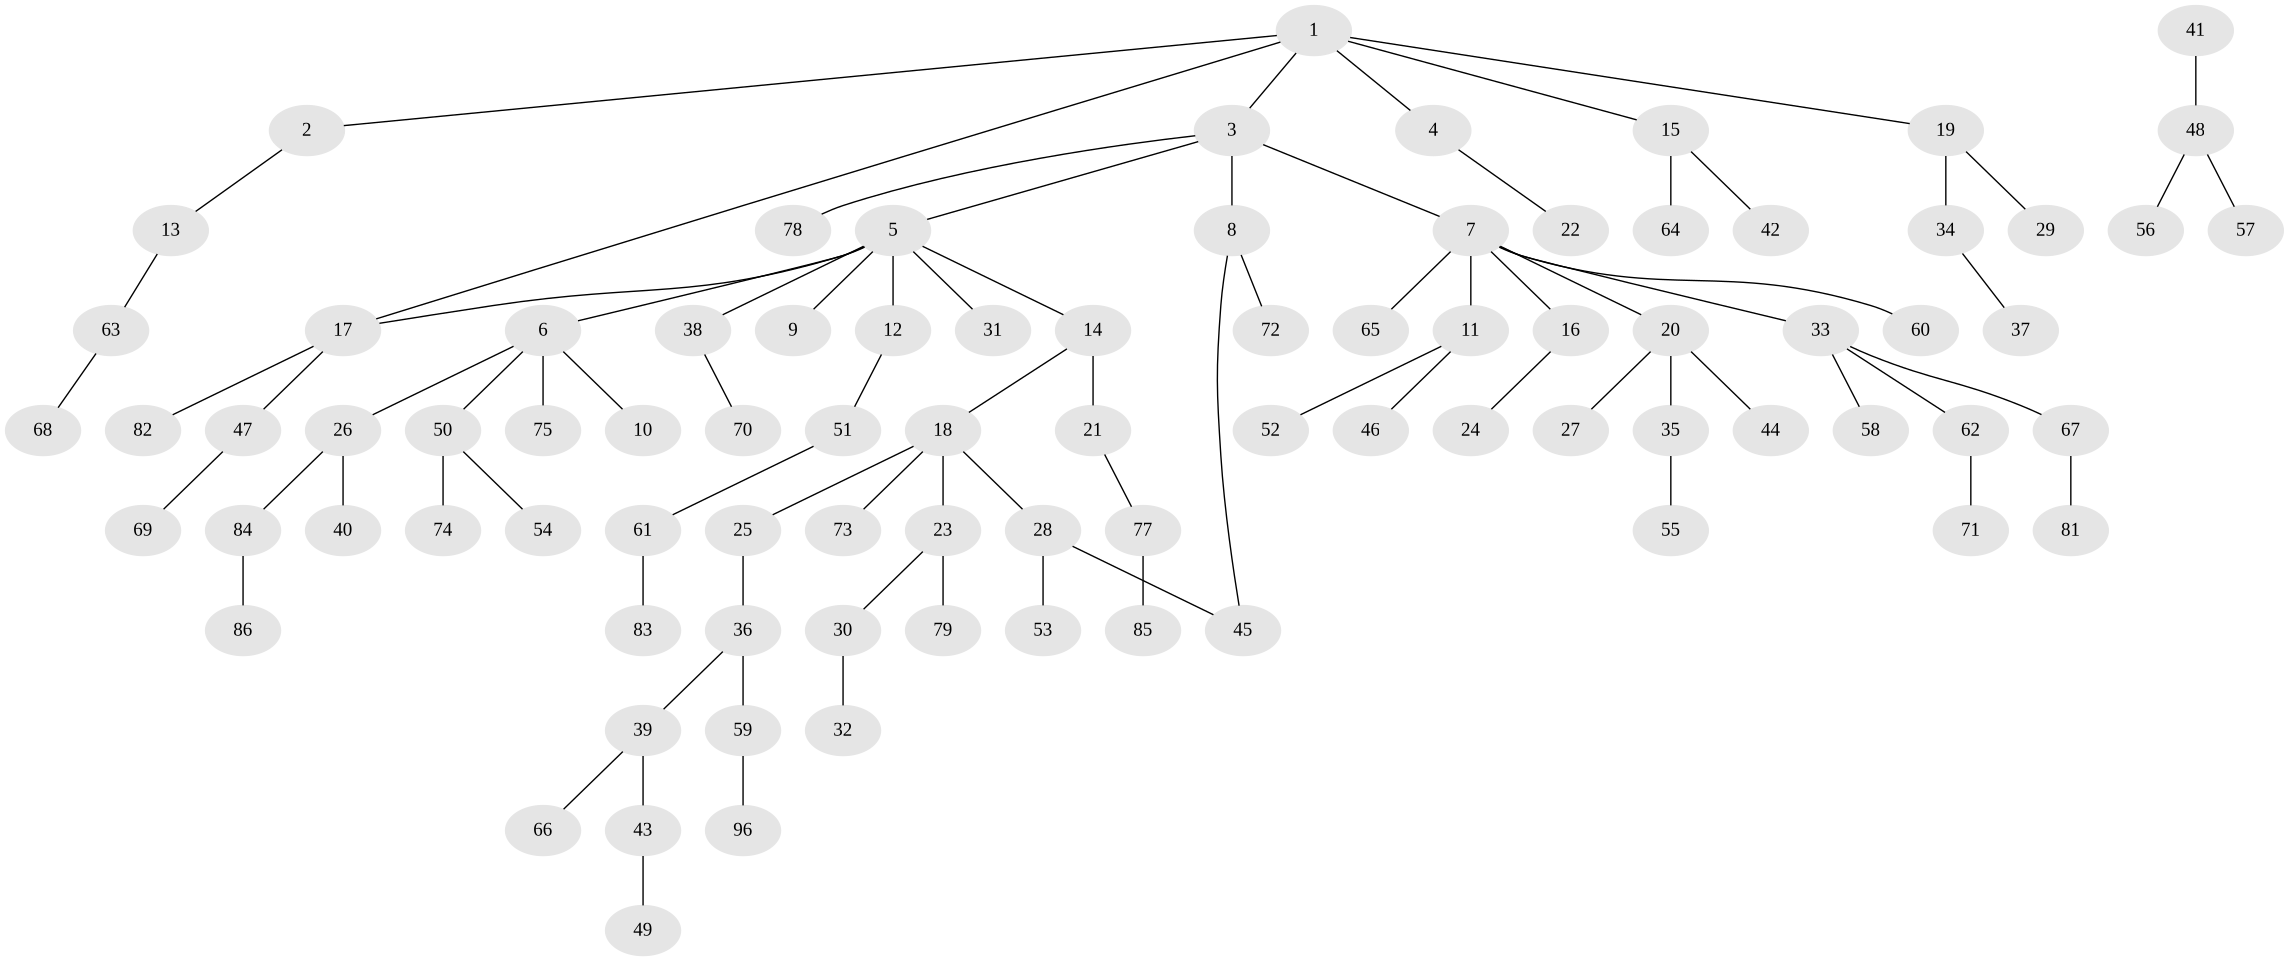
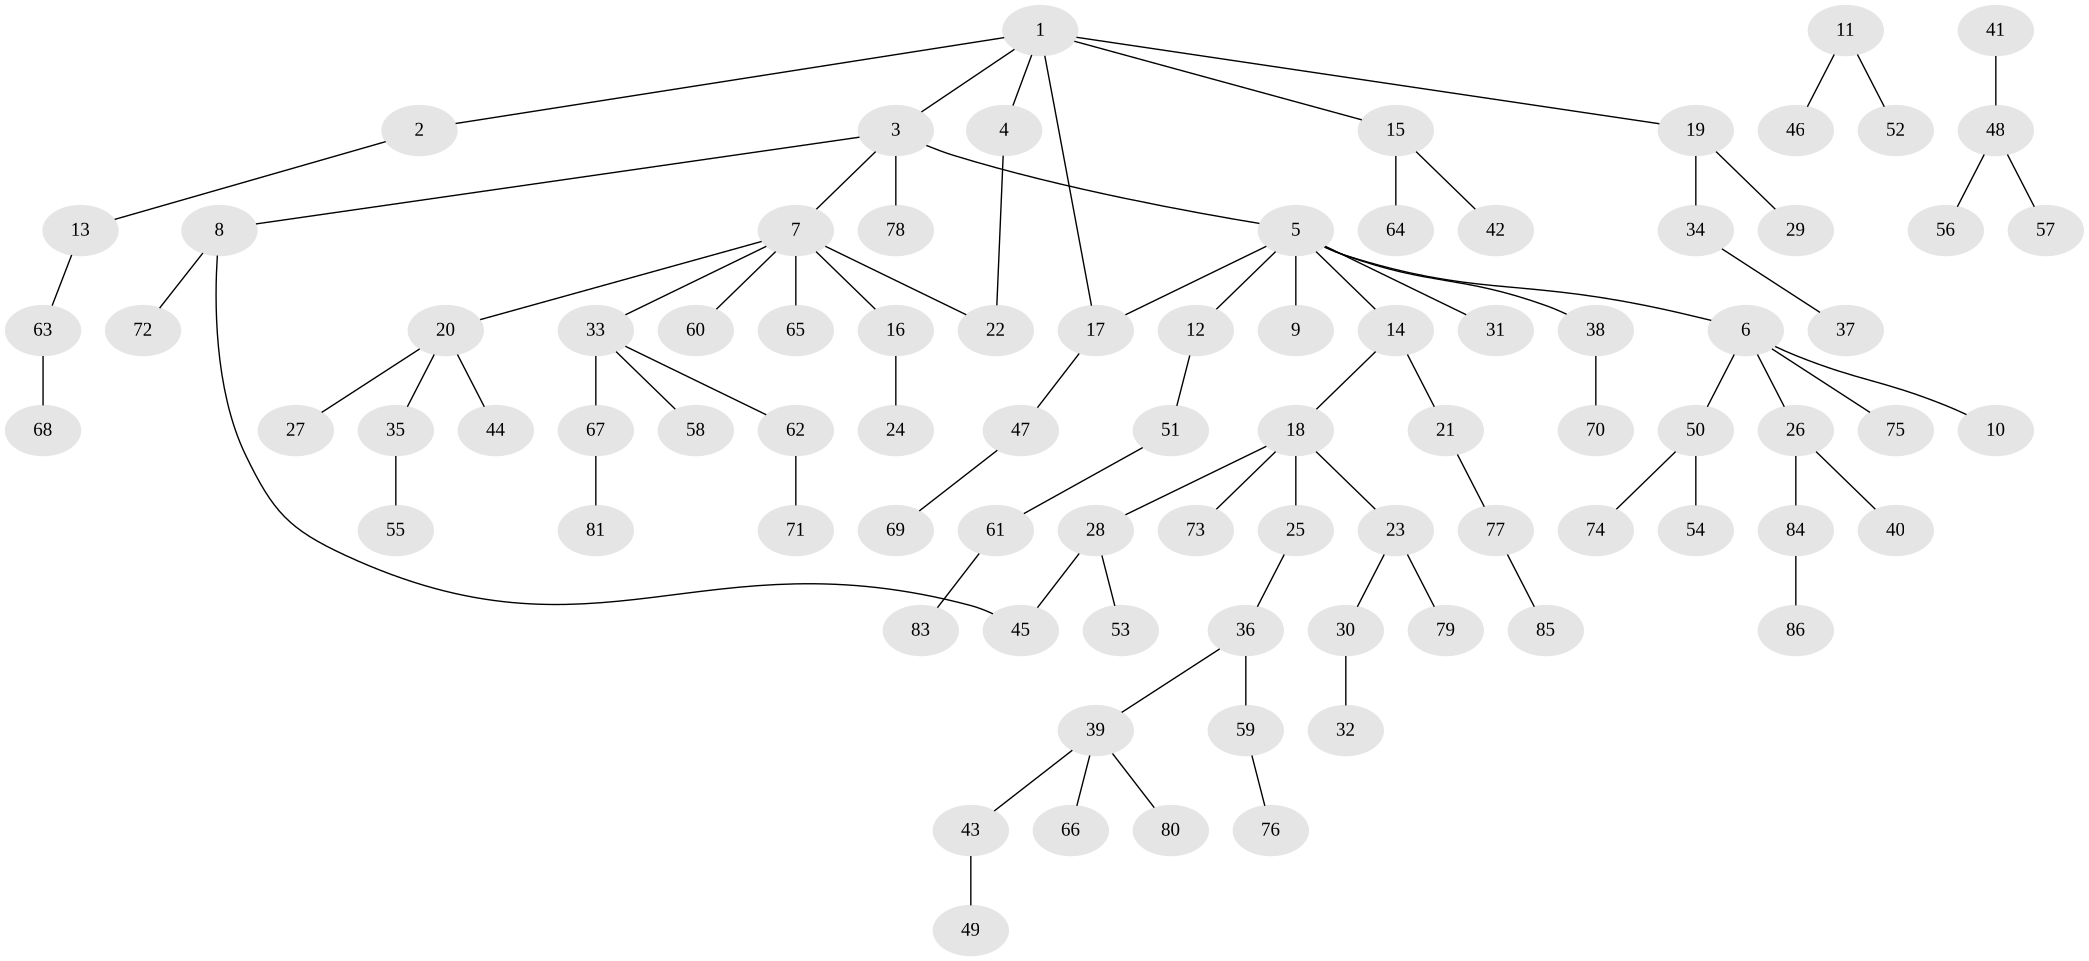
edge "7" -- "11": now "7" -- "22"
node "82": removed
node "96": label "96" -> "76"
node "80": added
